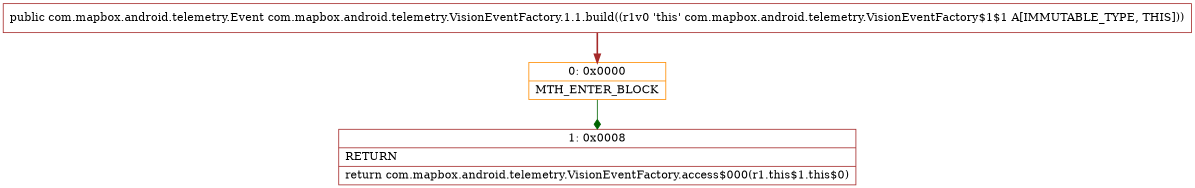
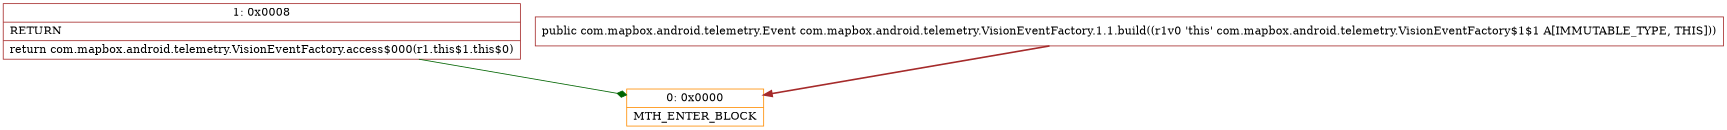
edge "0: 0x0000" -> "1: 0x0008": reversed
